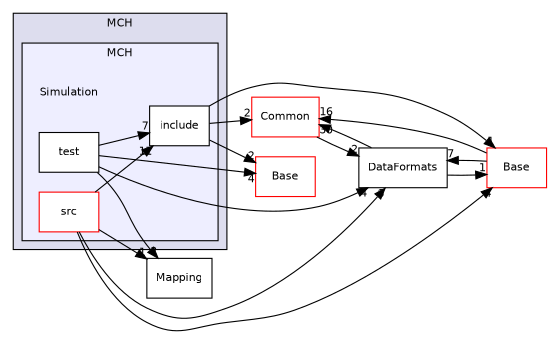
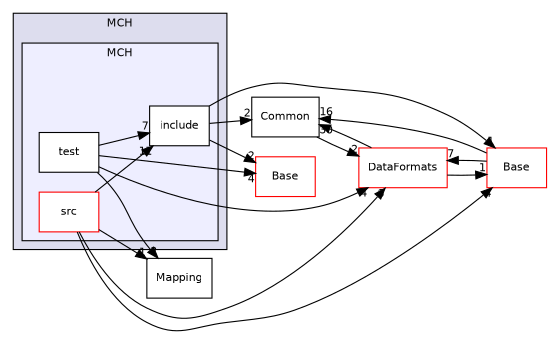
node "Simulation": removed
node "Common": color red -> black
node "DataFormats": color black -> red
